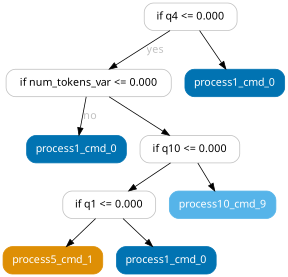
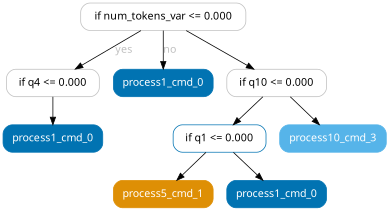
edge "if q4 <= 0.000" -> "if num_tokens_var <= 0.000": reversed
node "if q1 <= 0.000": color gray -> #0173b2
node "process10_cmd_9": label "process10_cmd_9" -> "process10_cmd_3"
